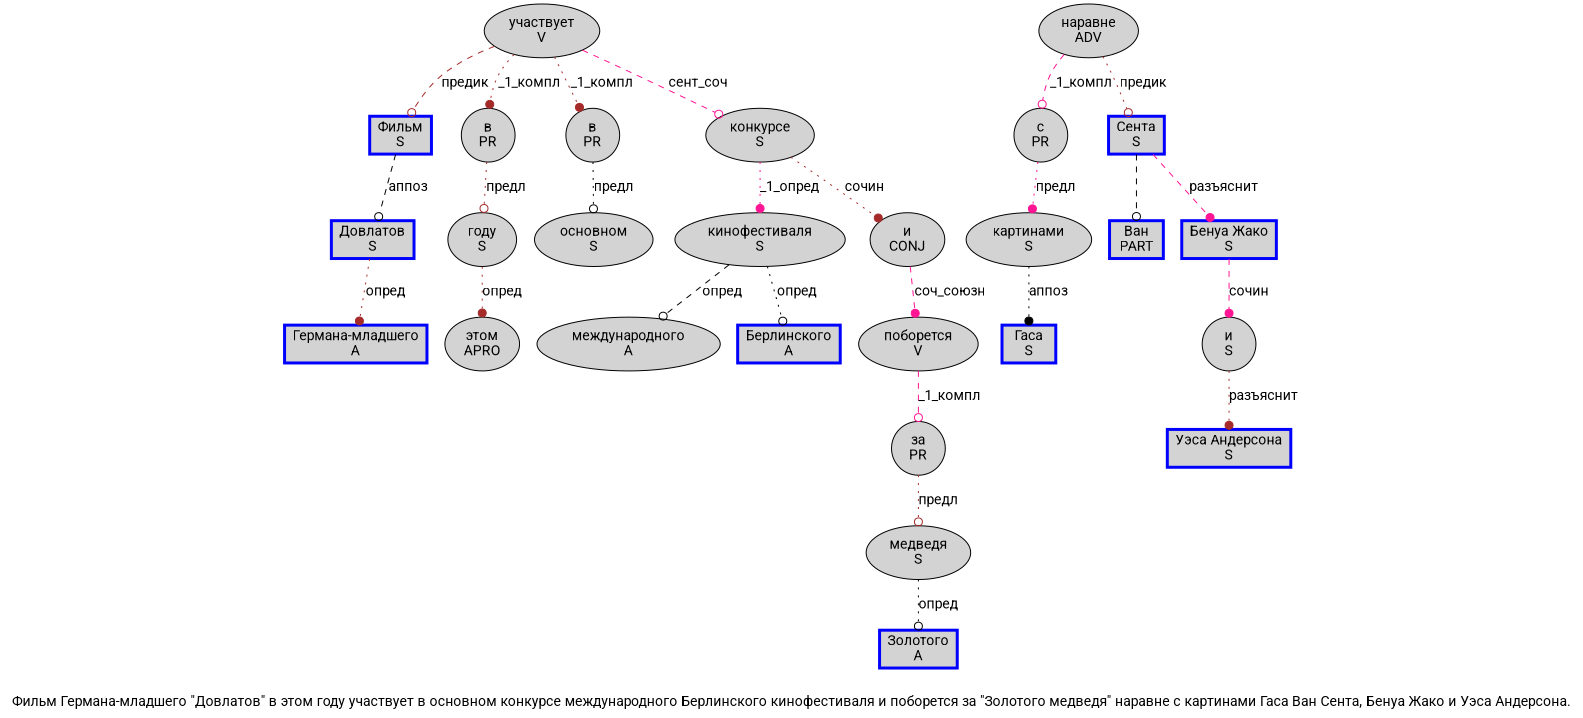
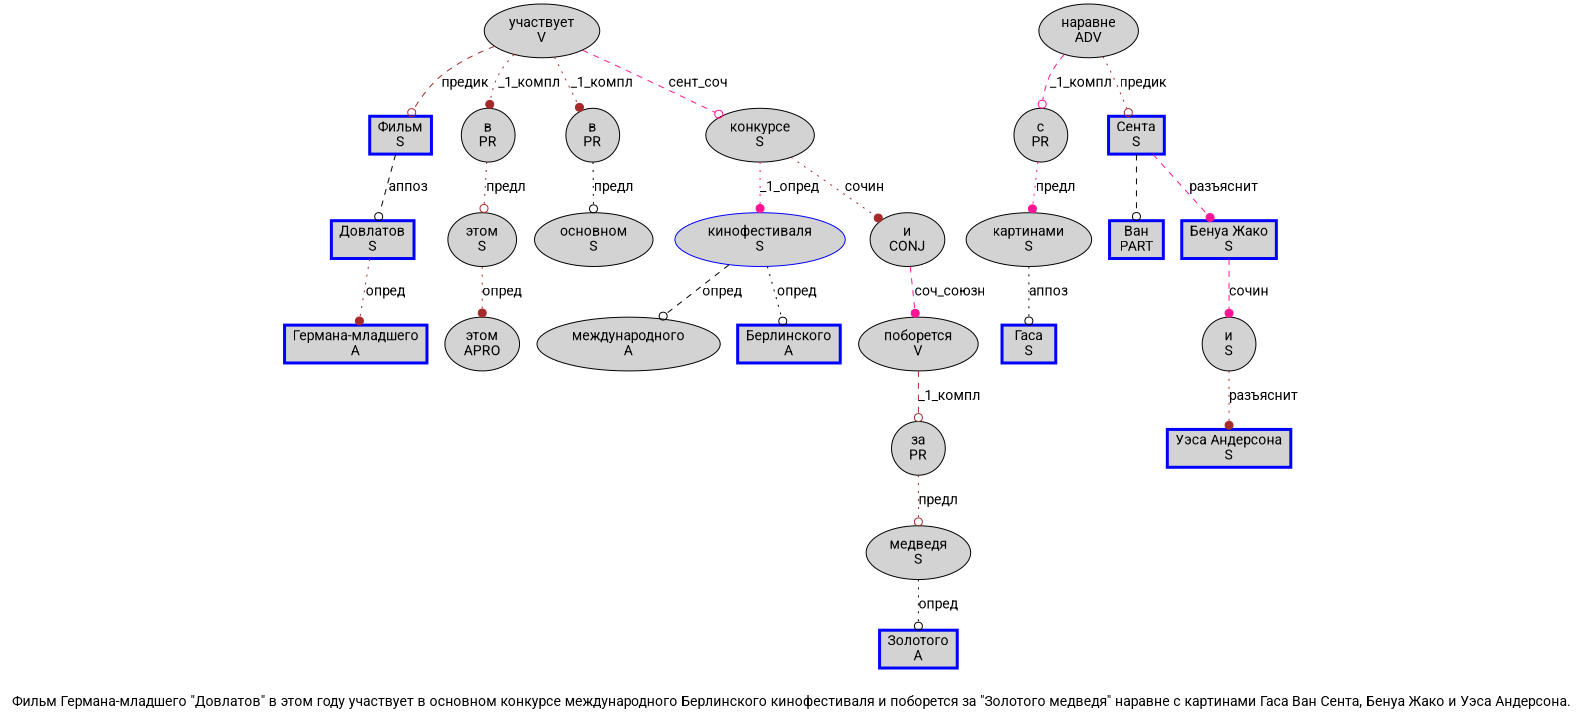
node "году S": label "году S" -> "этом S"
node "кинофестиваля S": color black -> blue
edge "картинами S" -> "Гаса S": arrowhead dot -> odot
edge "поборется V" -> "за PR": color deeppink -> brown
